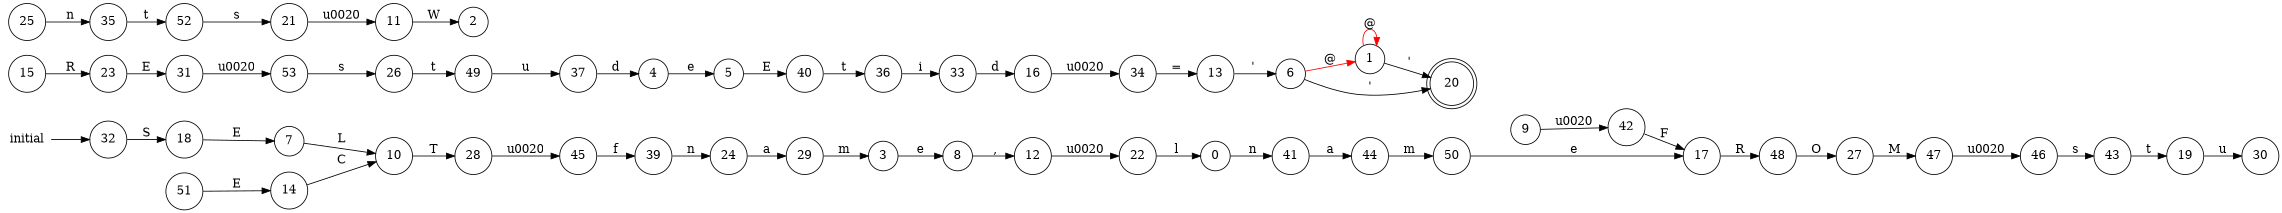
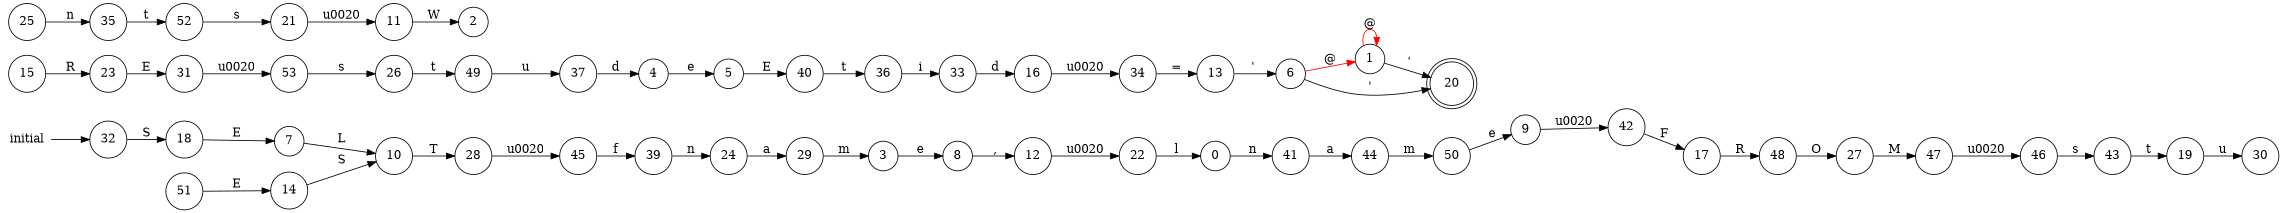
edge "50" -> "17": now "50" -> "9"
edge "14" -> "10": label "C" -> "S"
